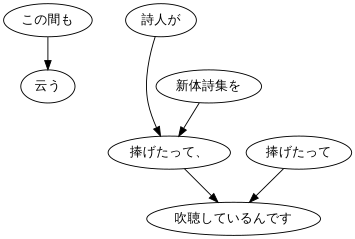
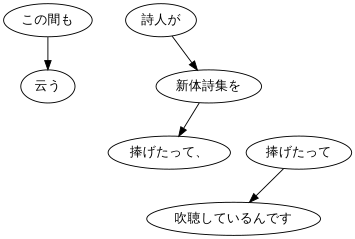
edge "詩人が" -> "捧げたって、": now "詩人が" -> "新体詩集を"
edge "捧げたって、" -> "吹聴しているんです": removed
